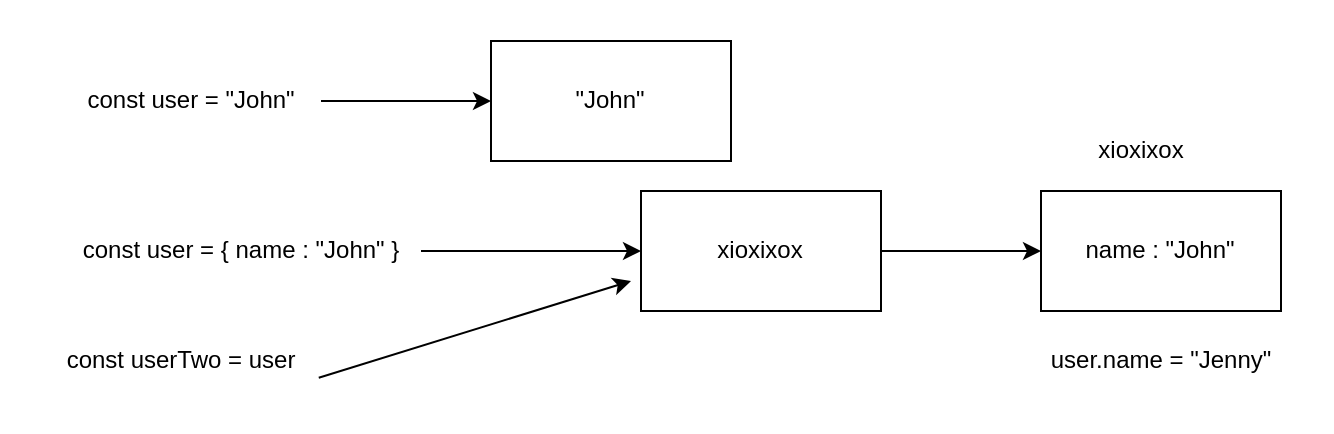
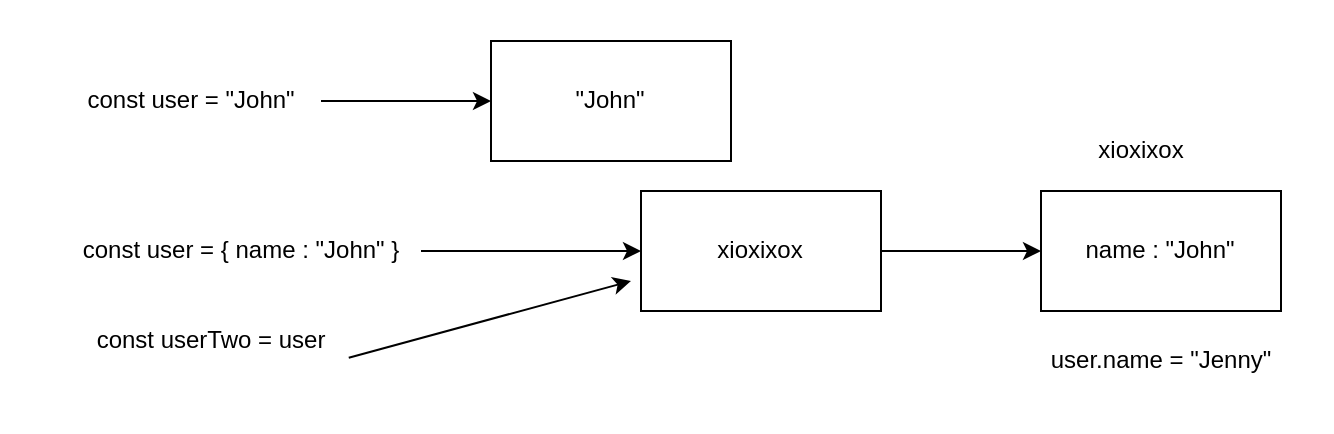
node "const userTwo = user": moved (181, 361) -> (211, 341)
